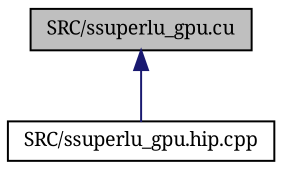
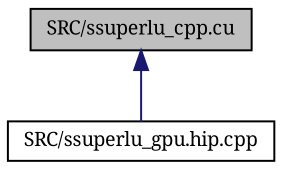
node "SRC/ssuperlu_gpu.cu": label "SRC/ssuperlu_gpu.cu" -> "SRC/ssuperlu_cpp.cu"
